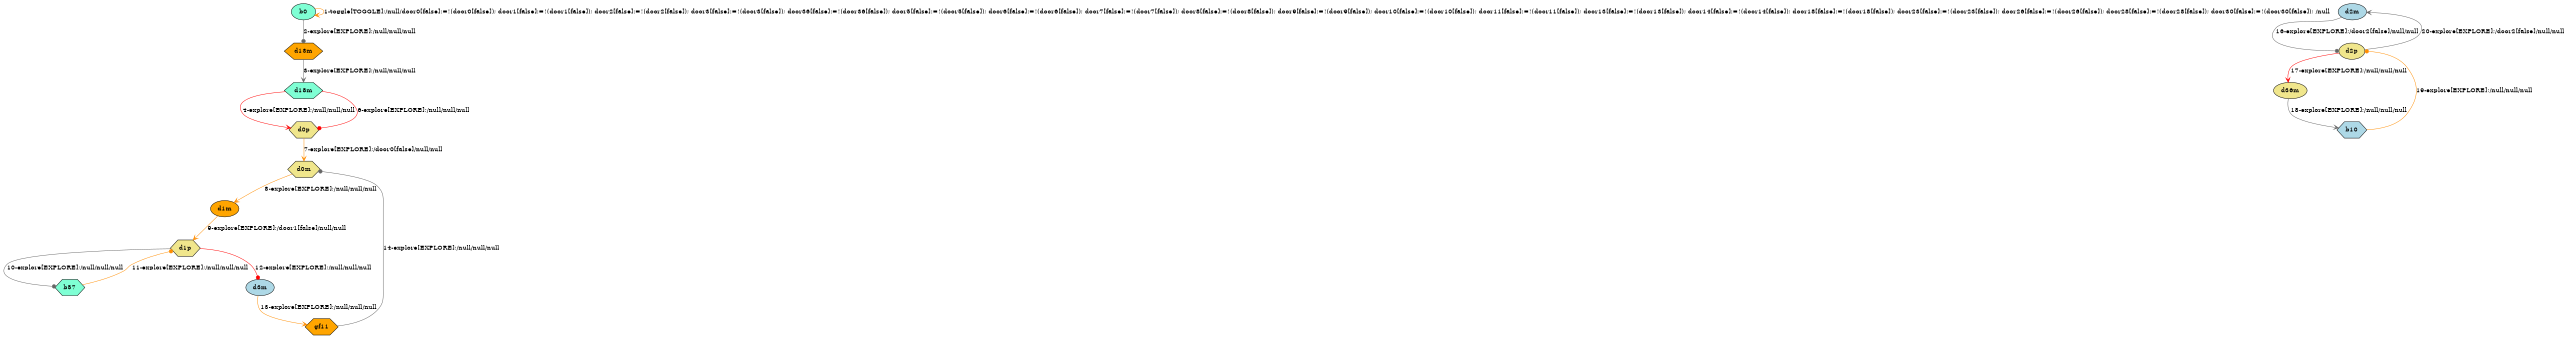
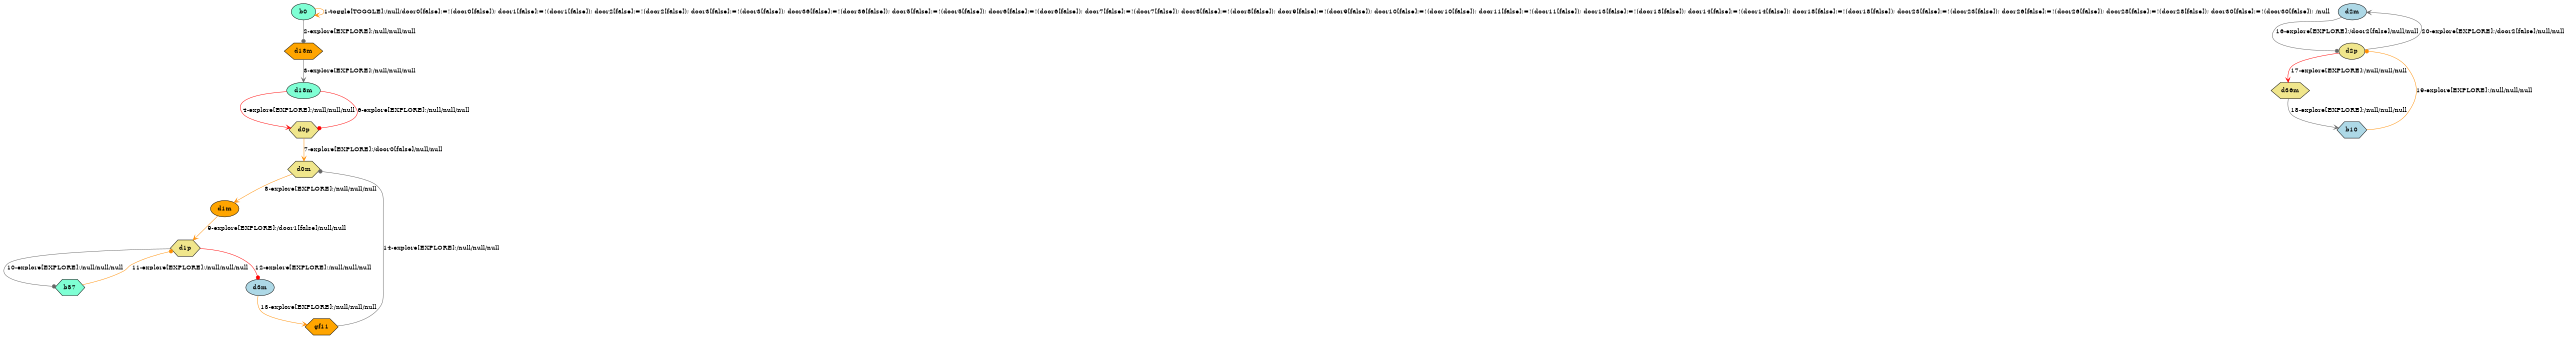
node "d18m": shape hexagon -> ellipse
node "d36m": shape ellipse -> hexagon
